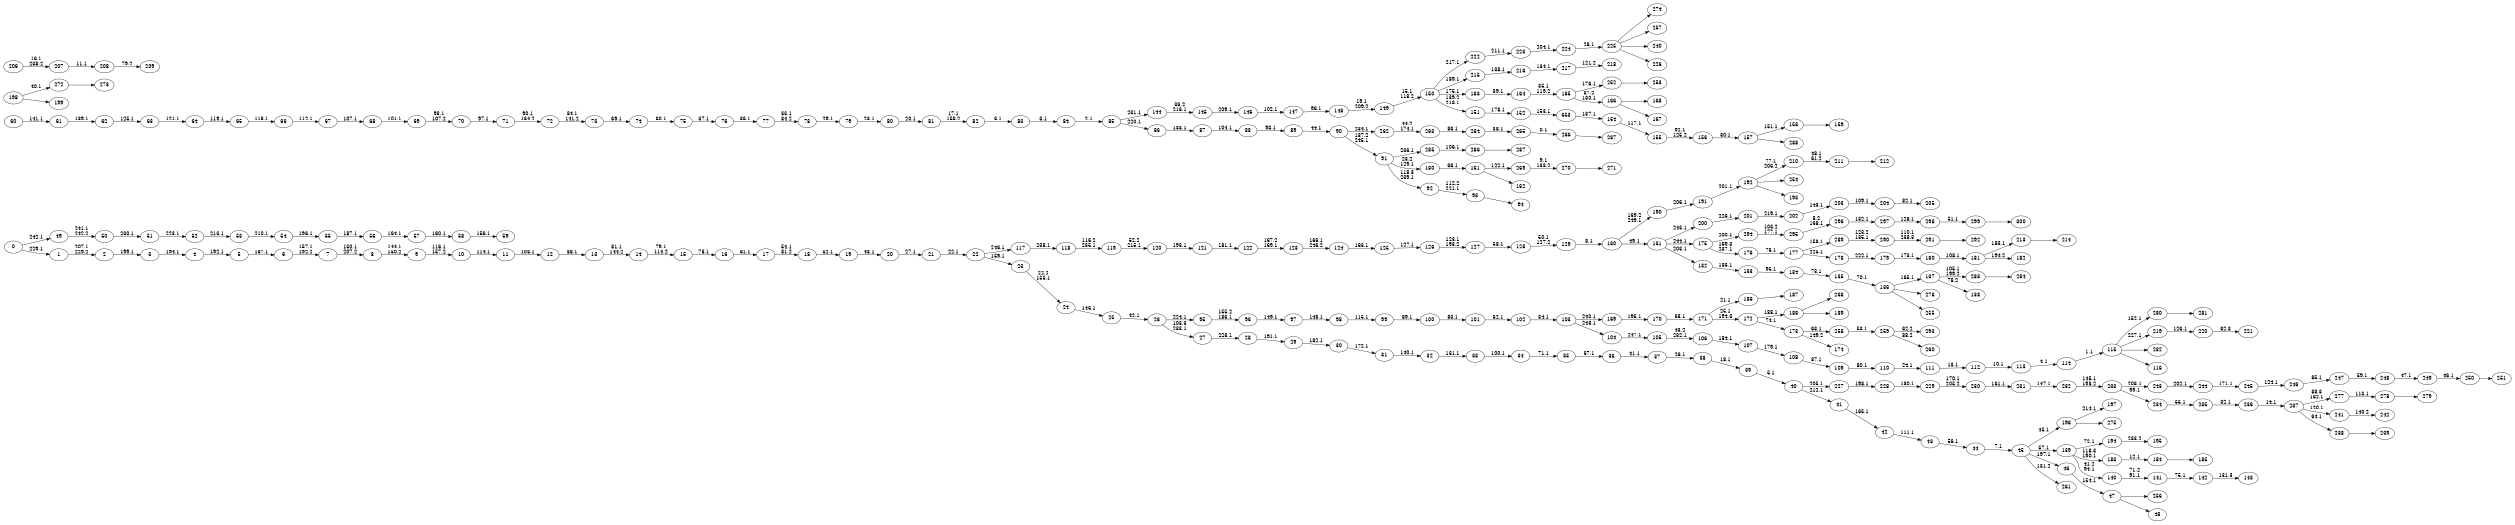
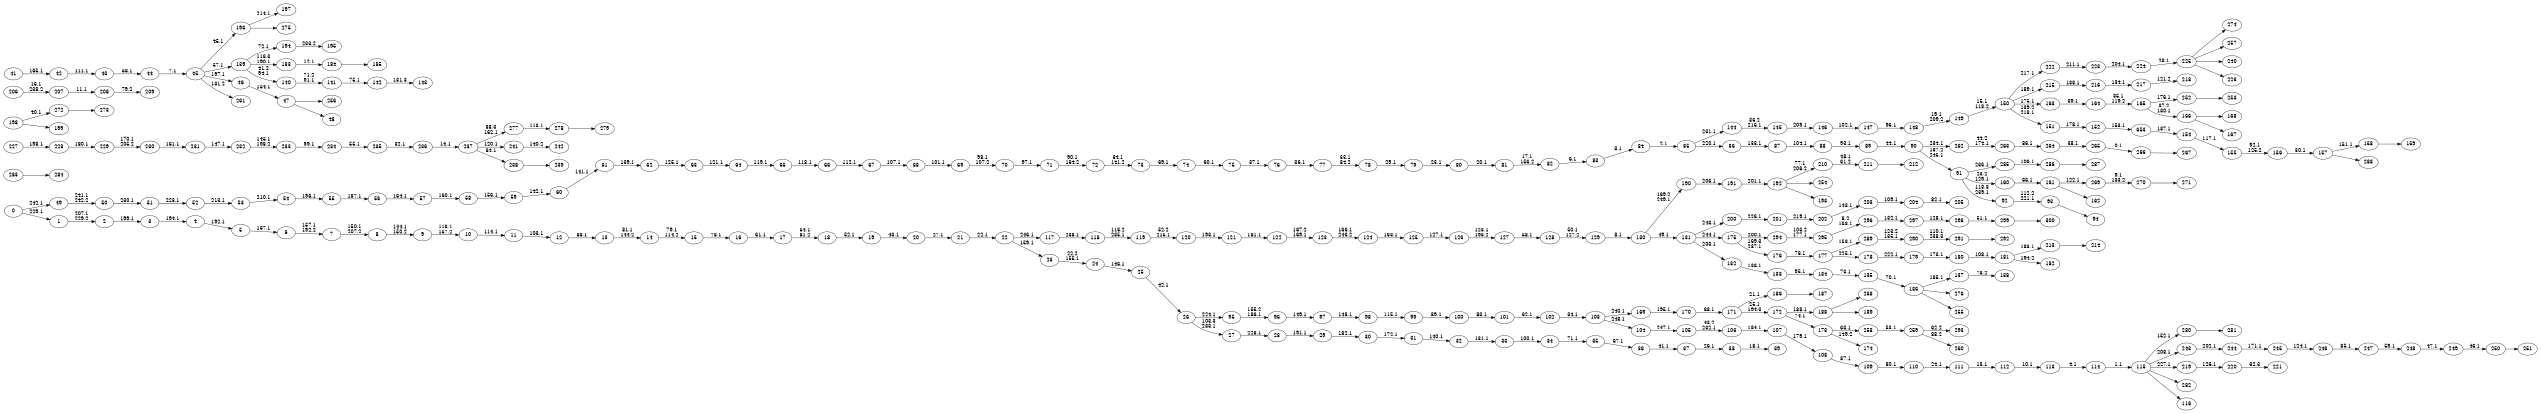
edge "59" -> "60": added, label "142,1"
edge "137" -> "283": removed, label "105,1 199,2"
node "40": removed
edge "233" -> "243": now "115" -> "243"
